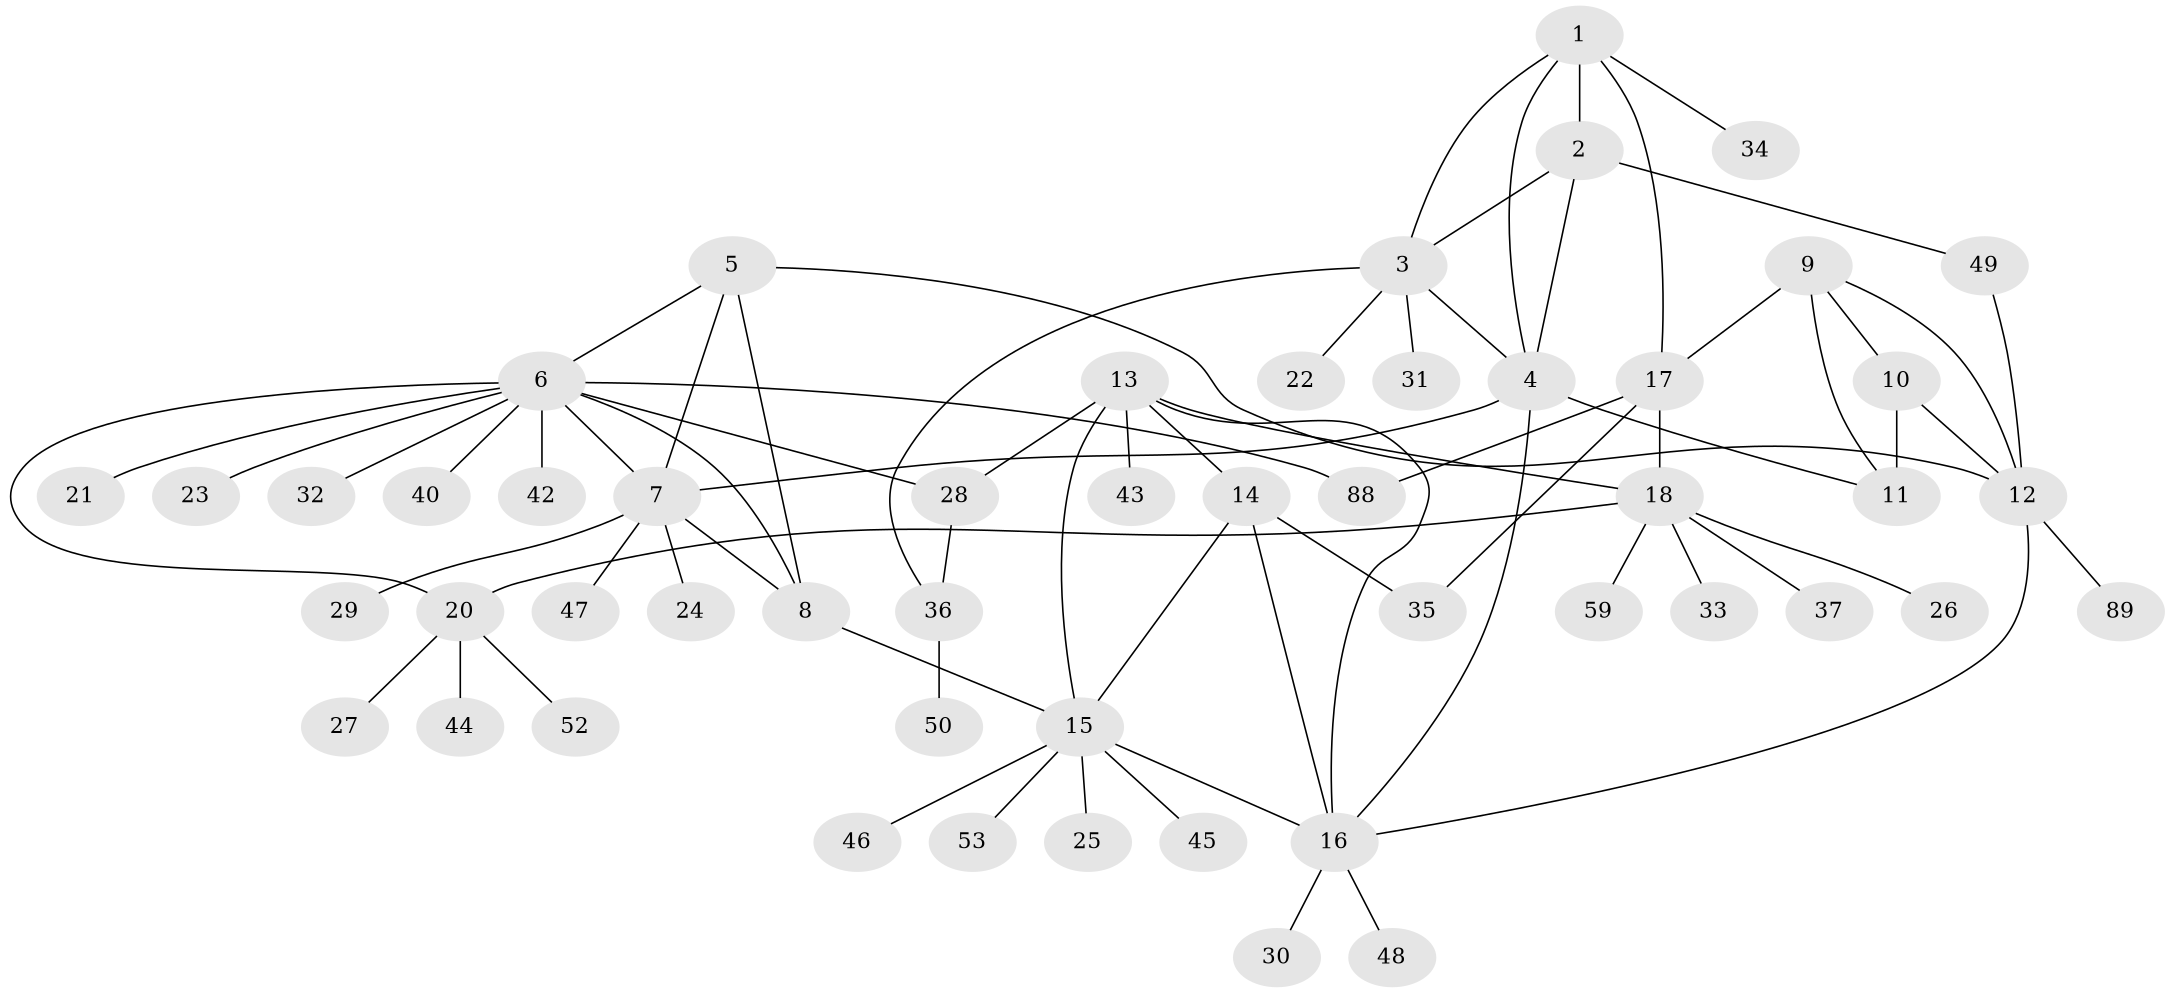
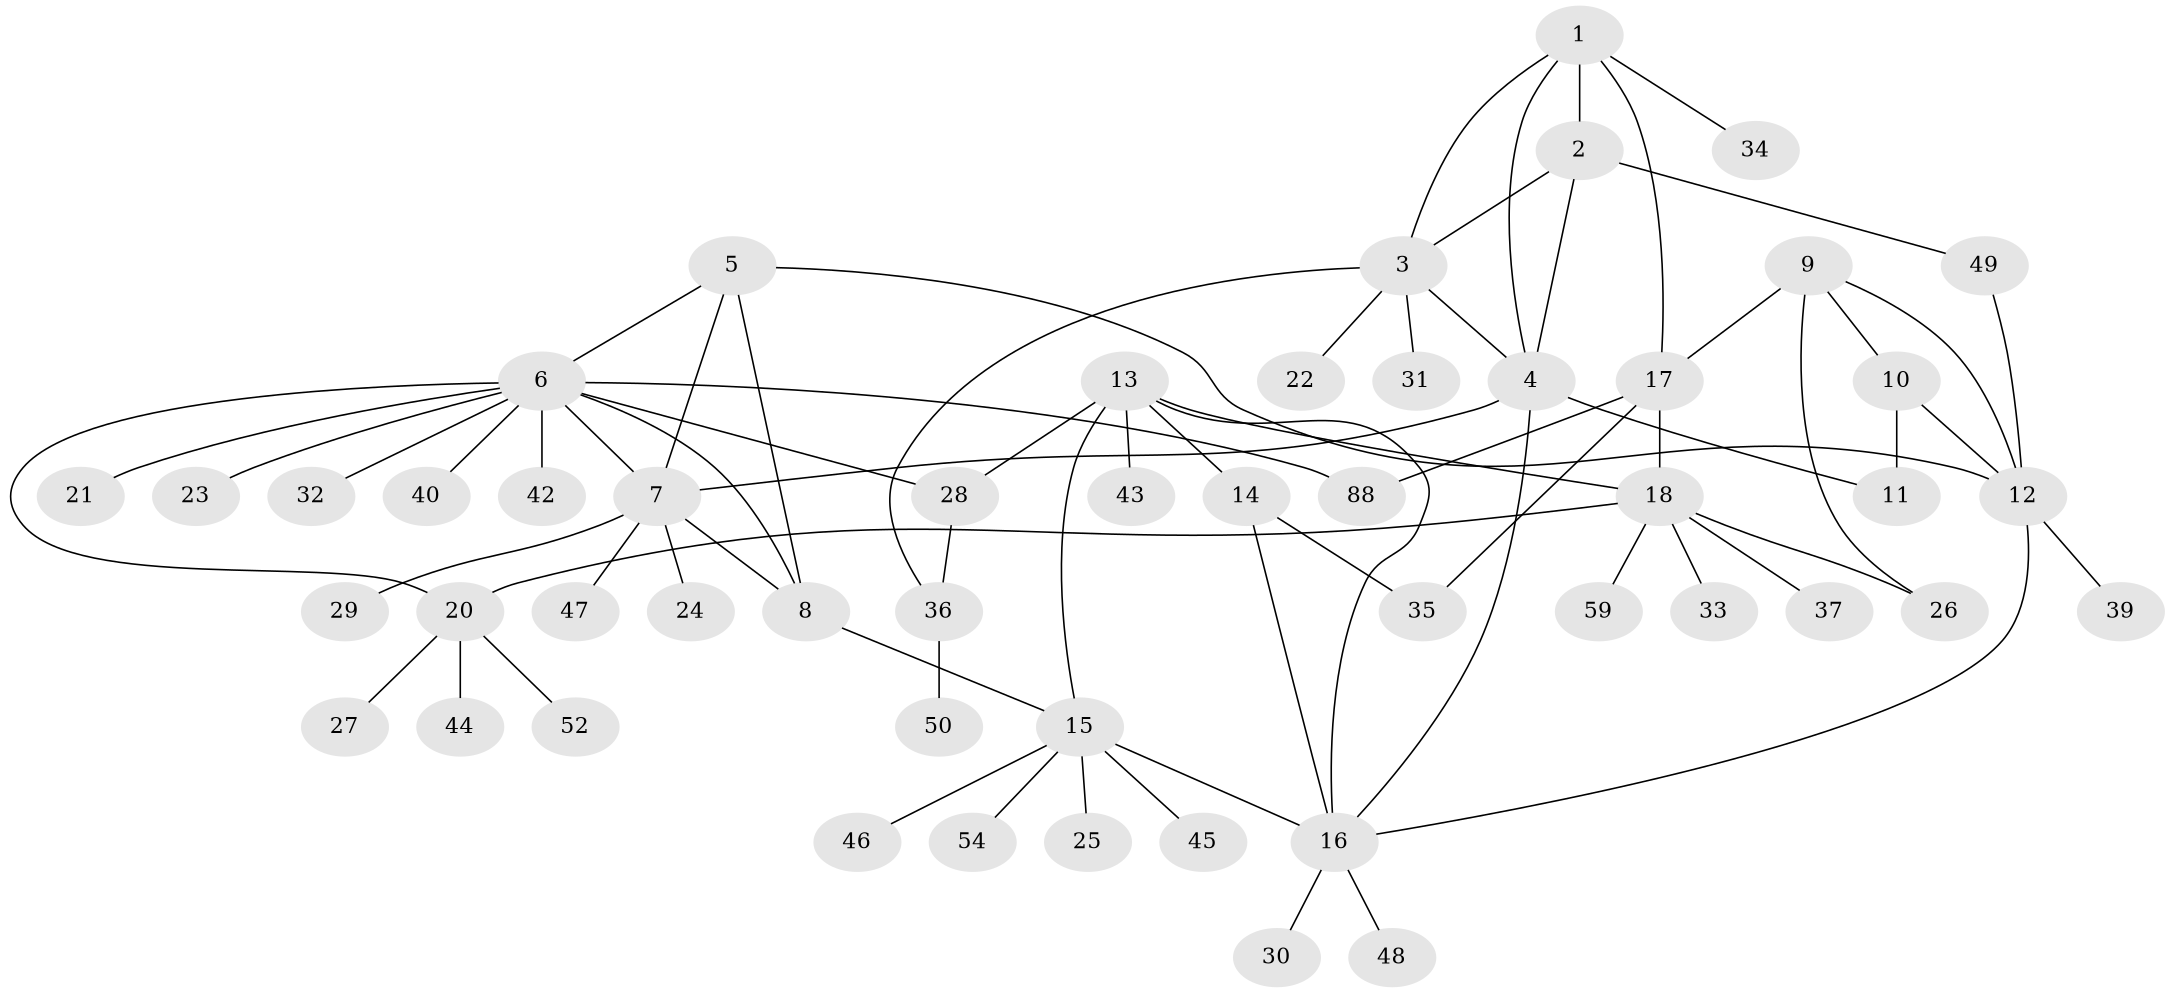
edge "9" -- "11": now "9" -- "26"
edge "14" -- "15": removed
node "89": label "89" -> "39"
node "53": label "53" -> "54"
